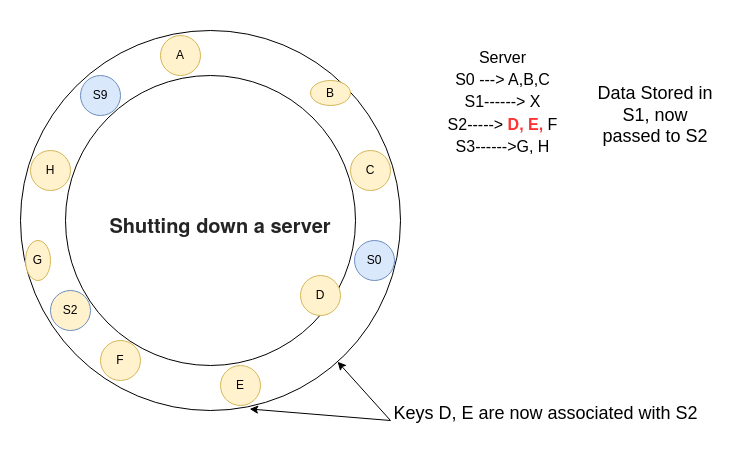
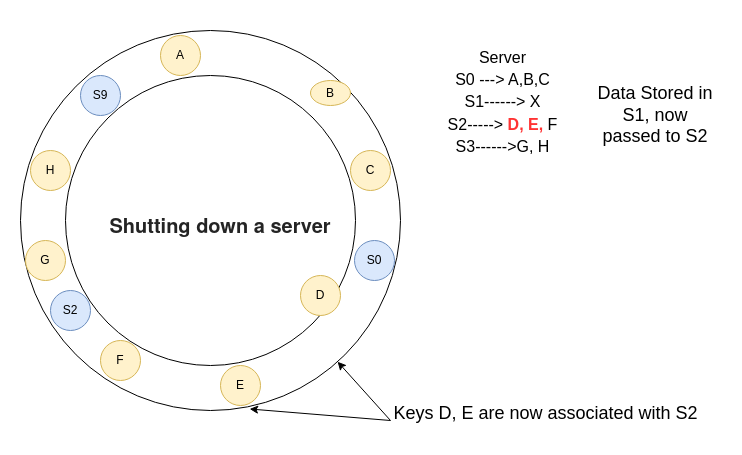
node "G": size 25x40 -> 40x40
node "S2": fillcolor #fff2cc -> #dae8fc
